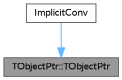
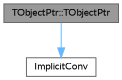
edge "ImplicitConv" -> "TObjectPtr::TObjectPtr": reversed
